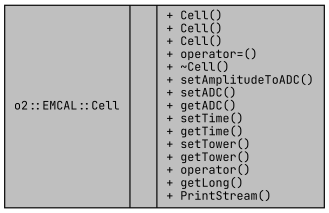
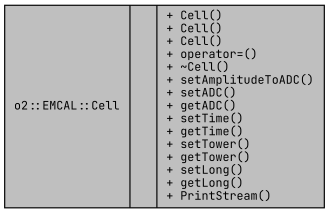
node "o2::EMCAL::Cell": text "+ operator()" -> "+ setLong()"
